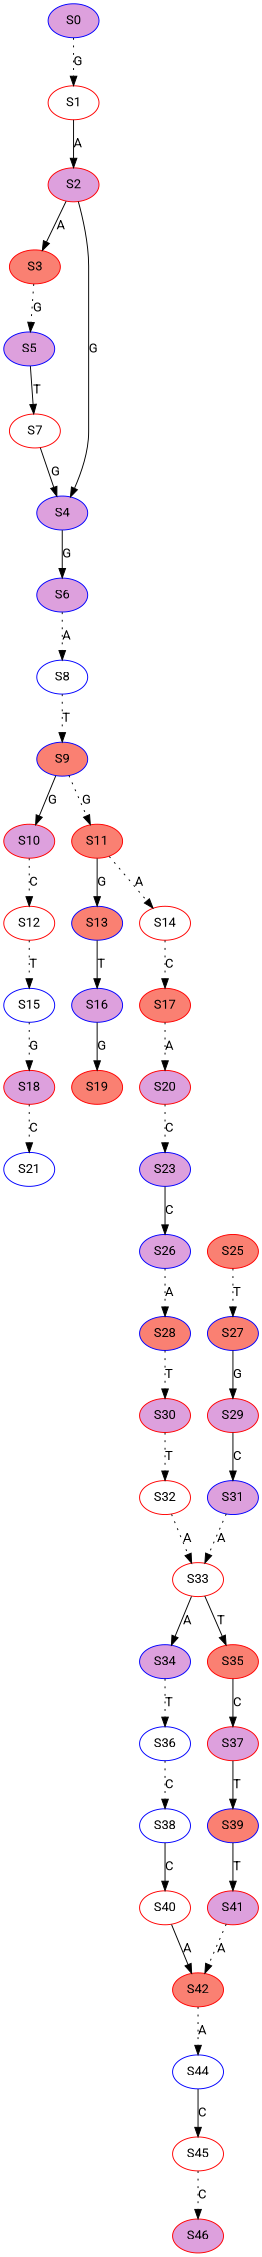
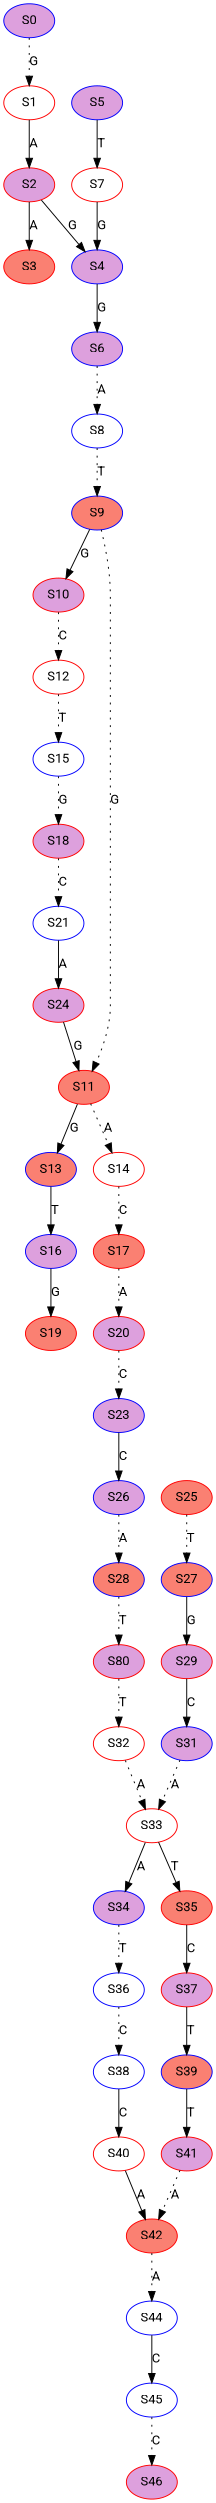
edge "S3" -> "S5": removed, label "G"
node "S24": added
node "S30": label "S30" -> "S80"
node "S45": color red -> blue
